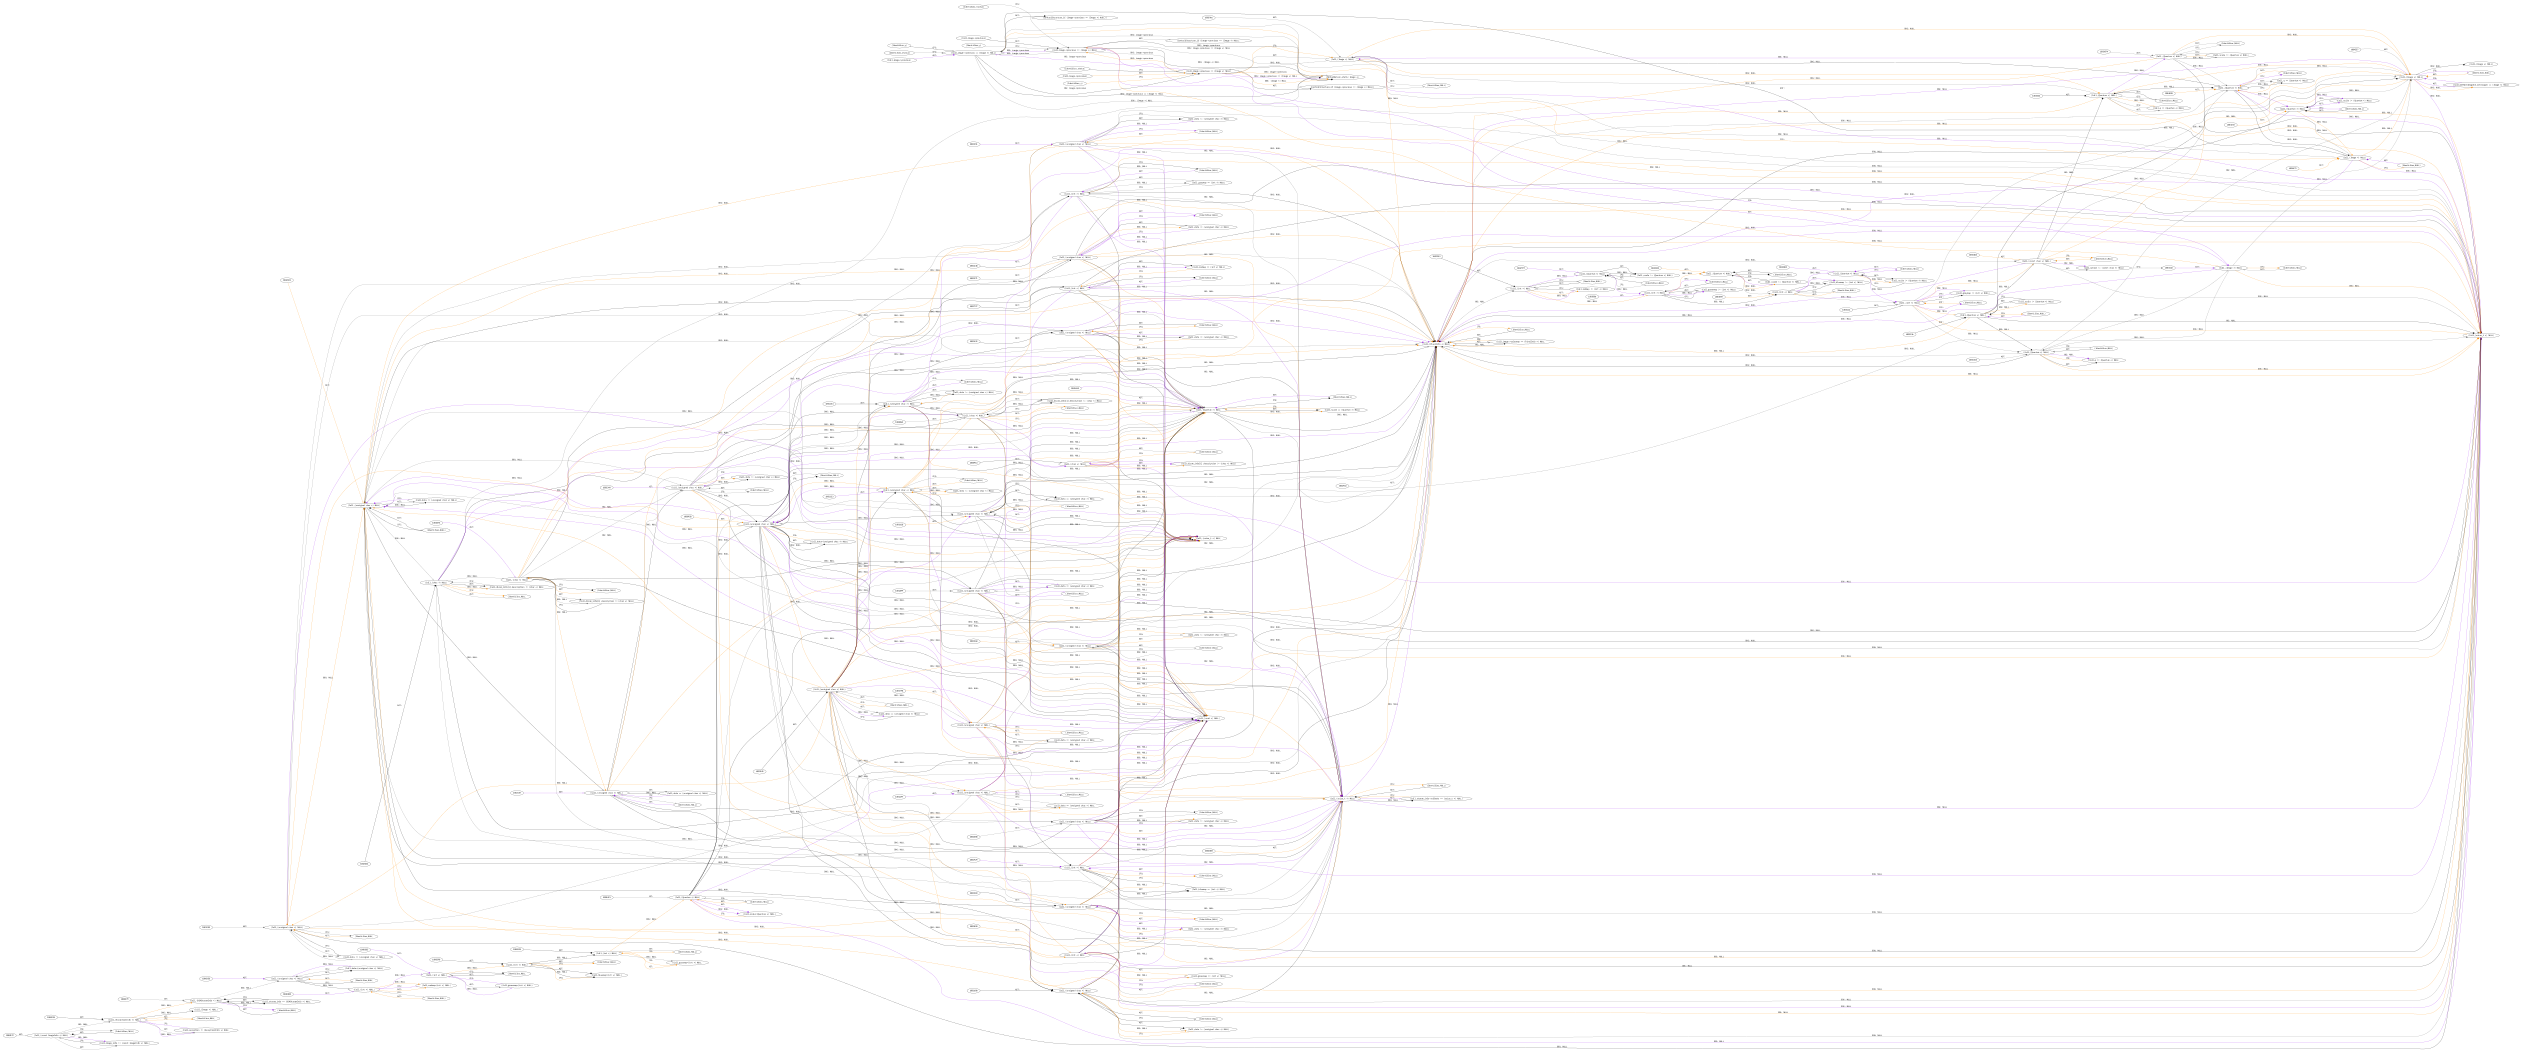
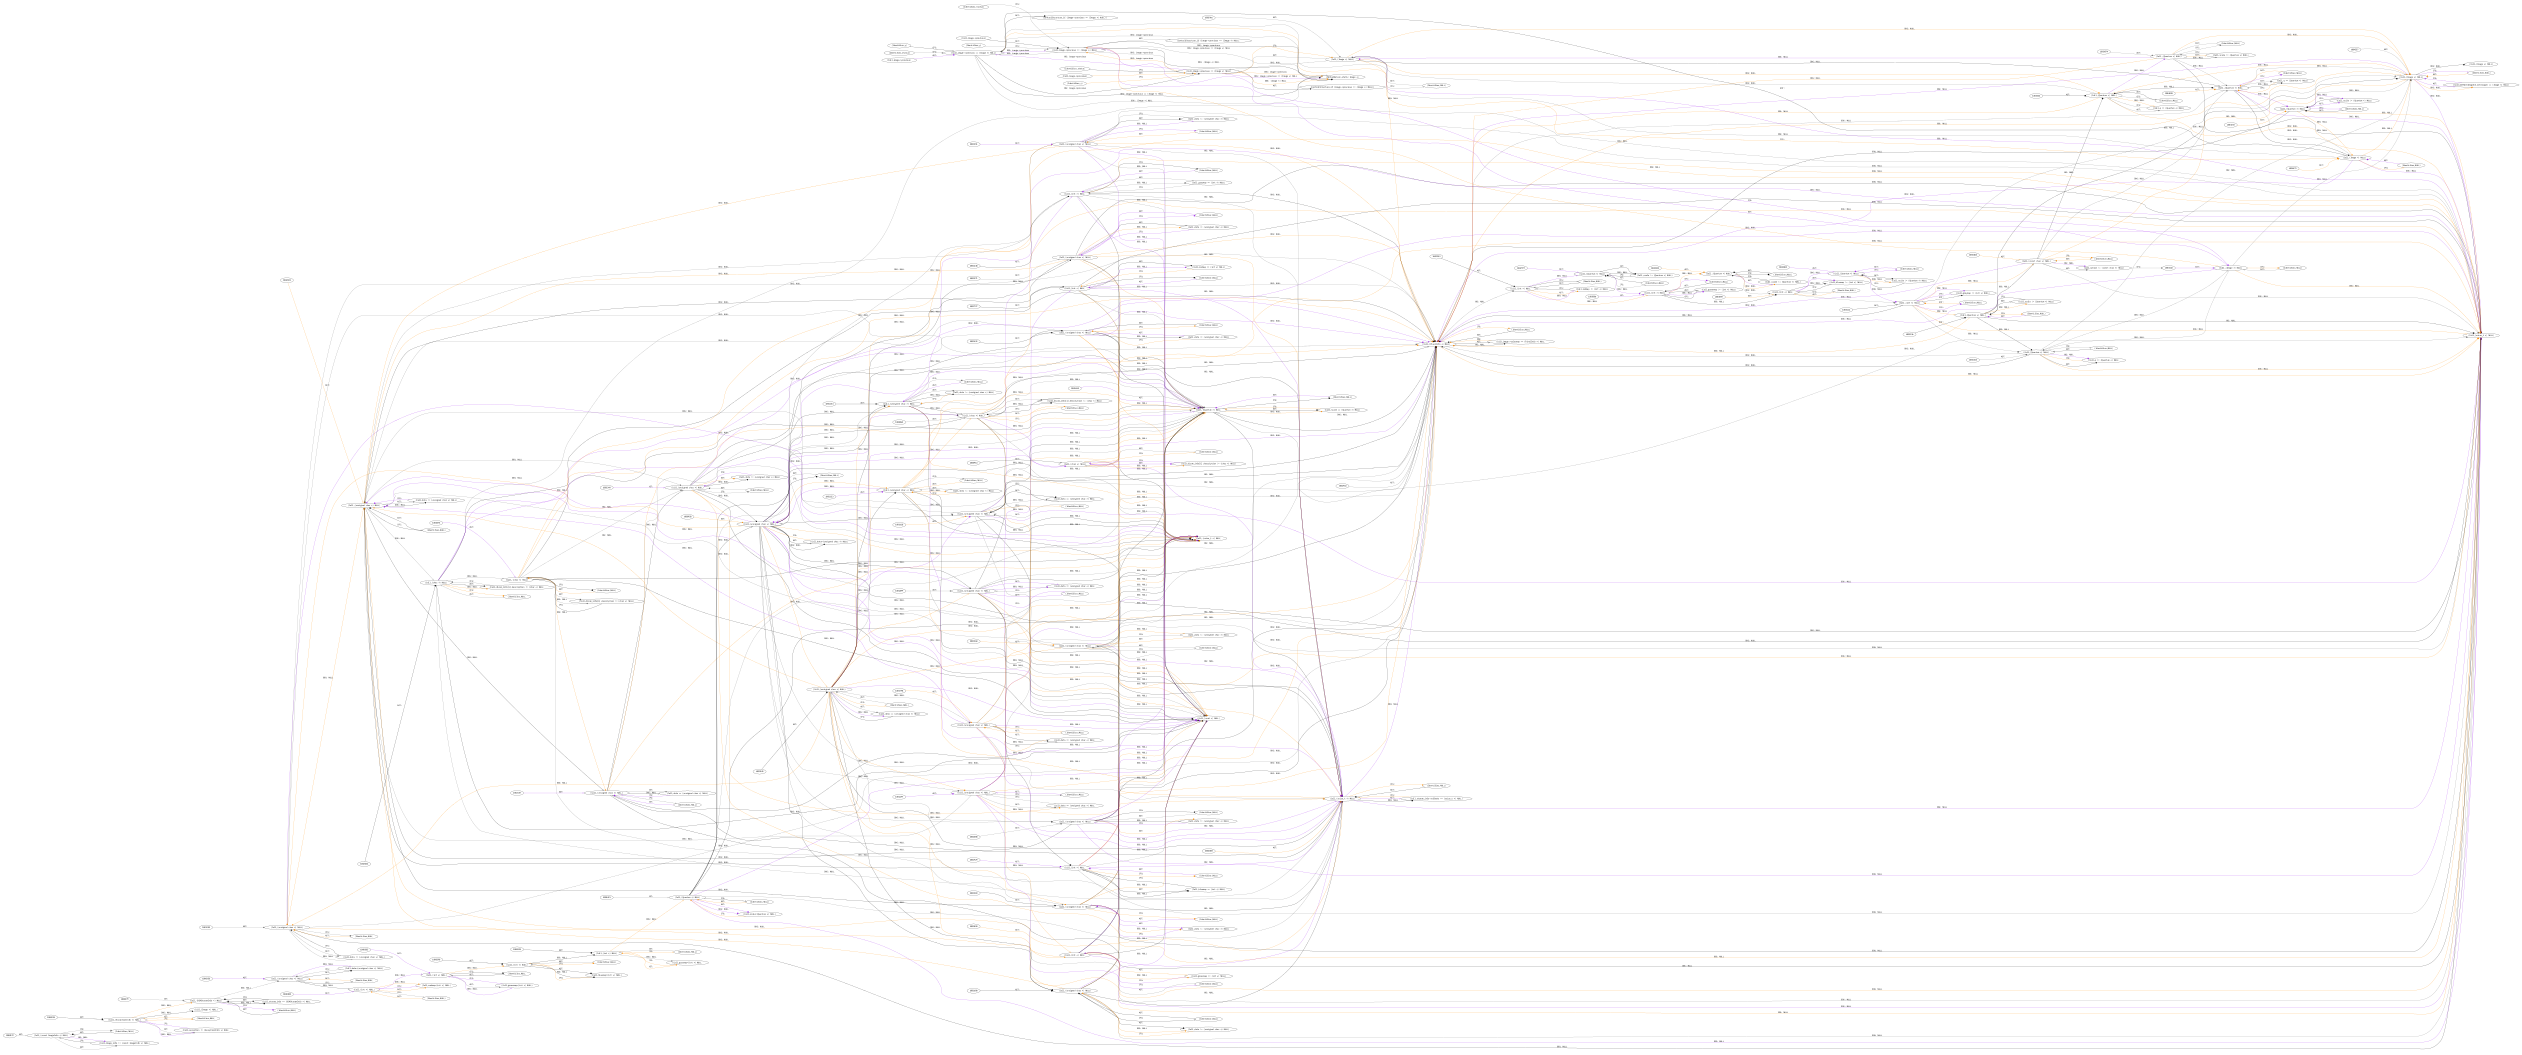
edge "(Call,(PixelInfo *) NULL)" -> "(Call,(const char *) NULL)": removed, label "DDG: NULL"
edge "(Call,(const ImageInfo *) NULL)" -> "(Call,(ExceptionInfo *) NULL)": removed, label "DDG: NULL"
